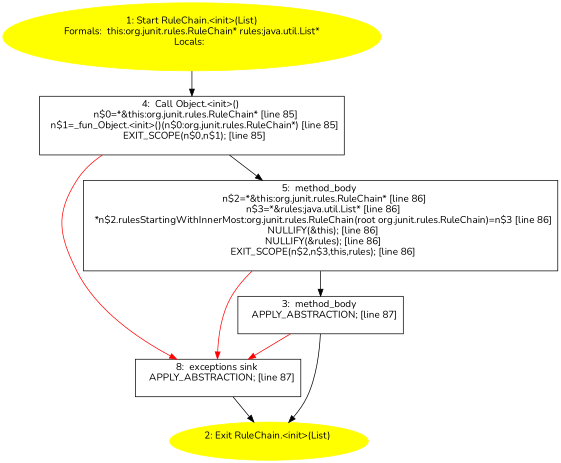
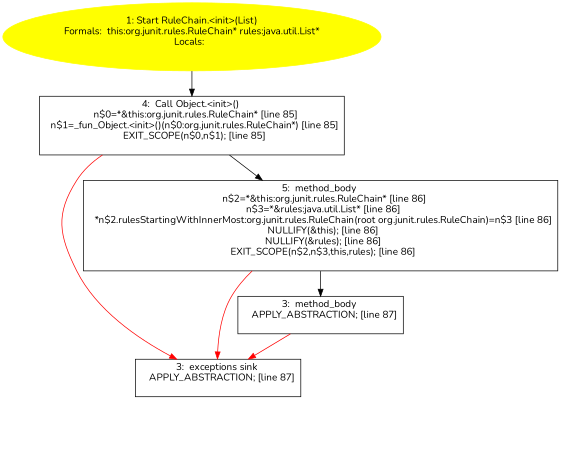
node "8:  exceptions sink APPLY_ABSTRACTION; [line 87]": label "8:  exceptions sink APPLY_ABSTRACTION; [line 87]" -> "3:  exceptions sink APPLY_ABSTRACTION; [line 87]"
node "2: Exit RuleChain.<init>(List)": removed
